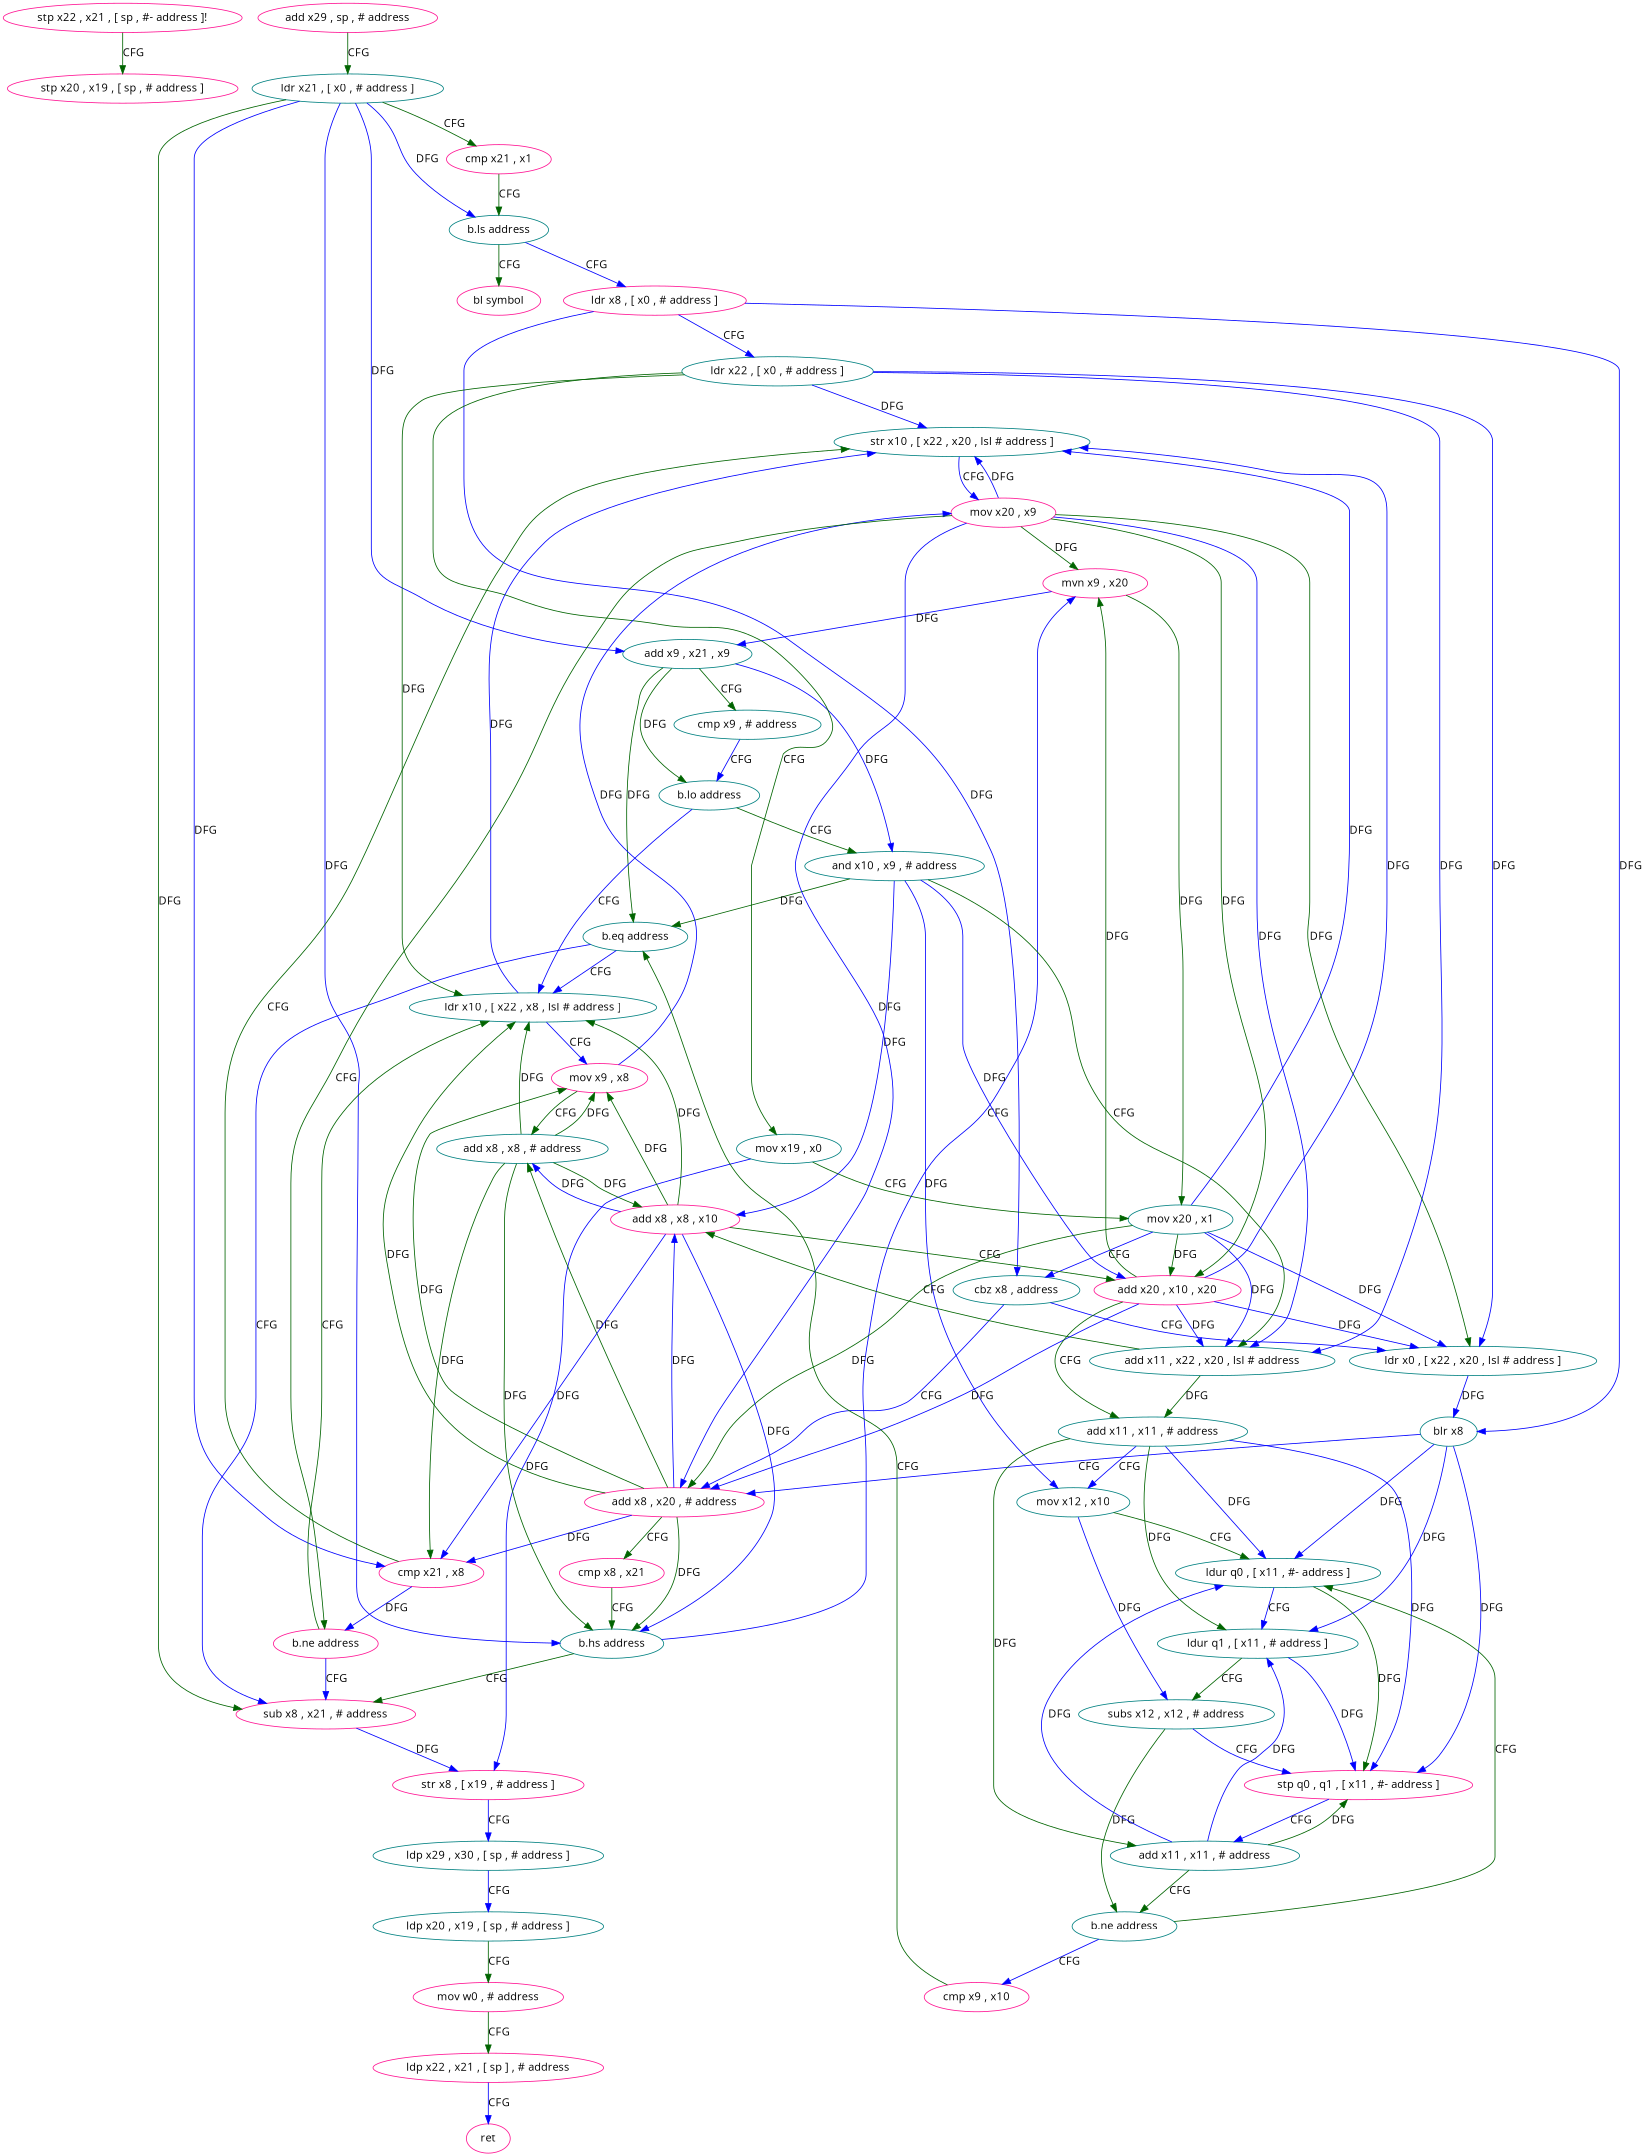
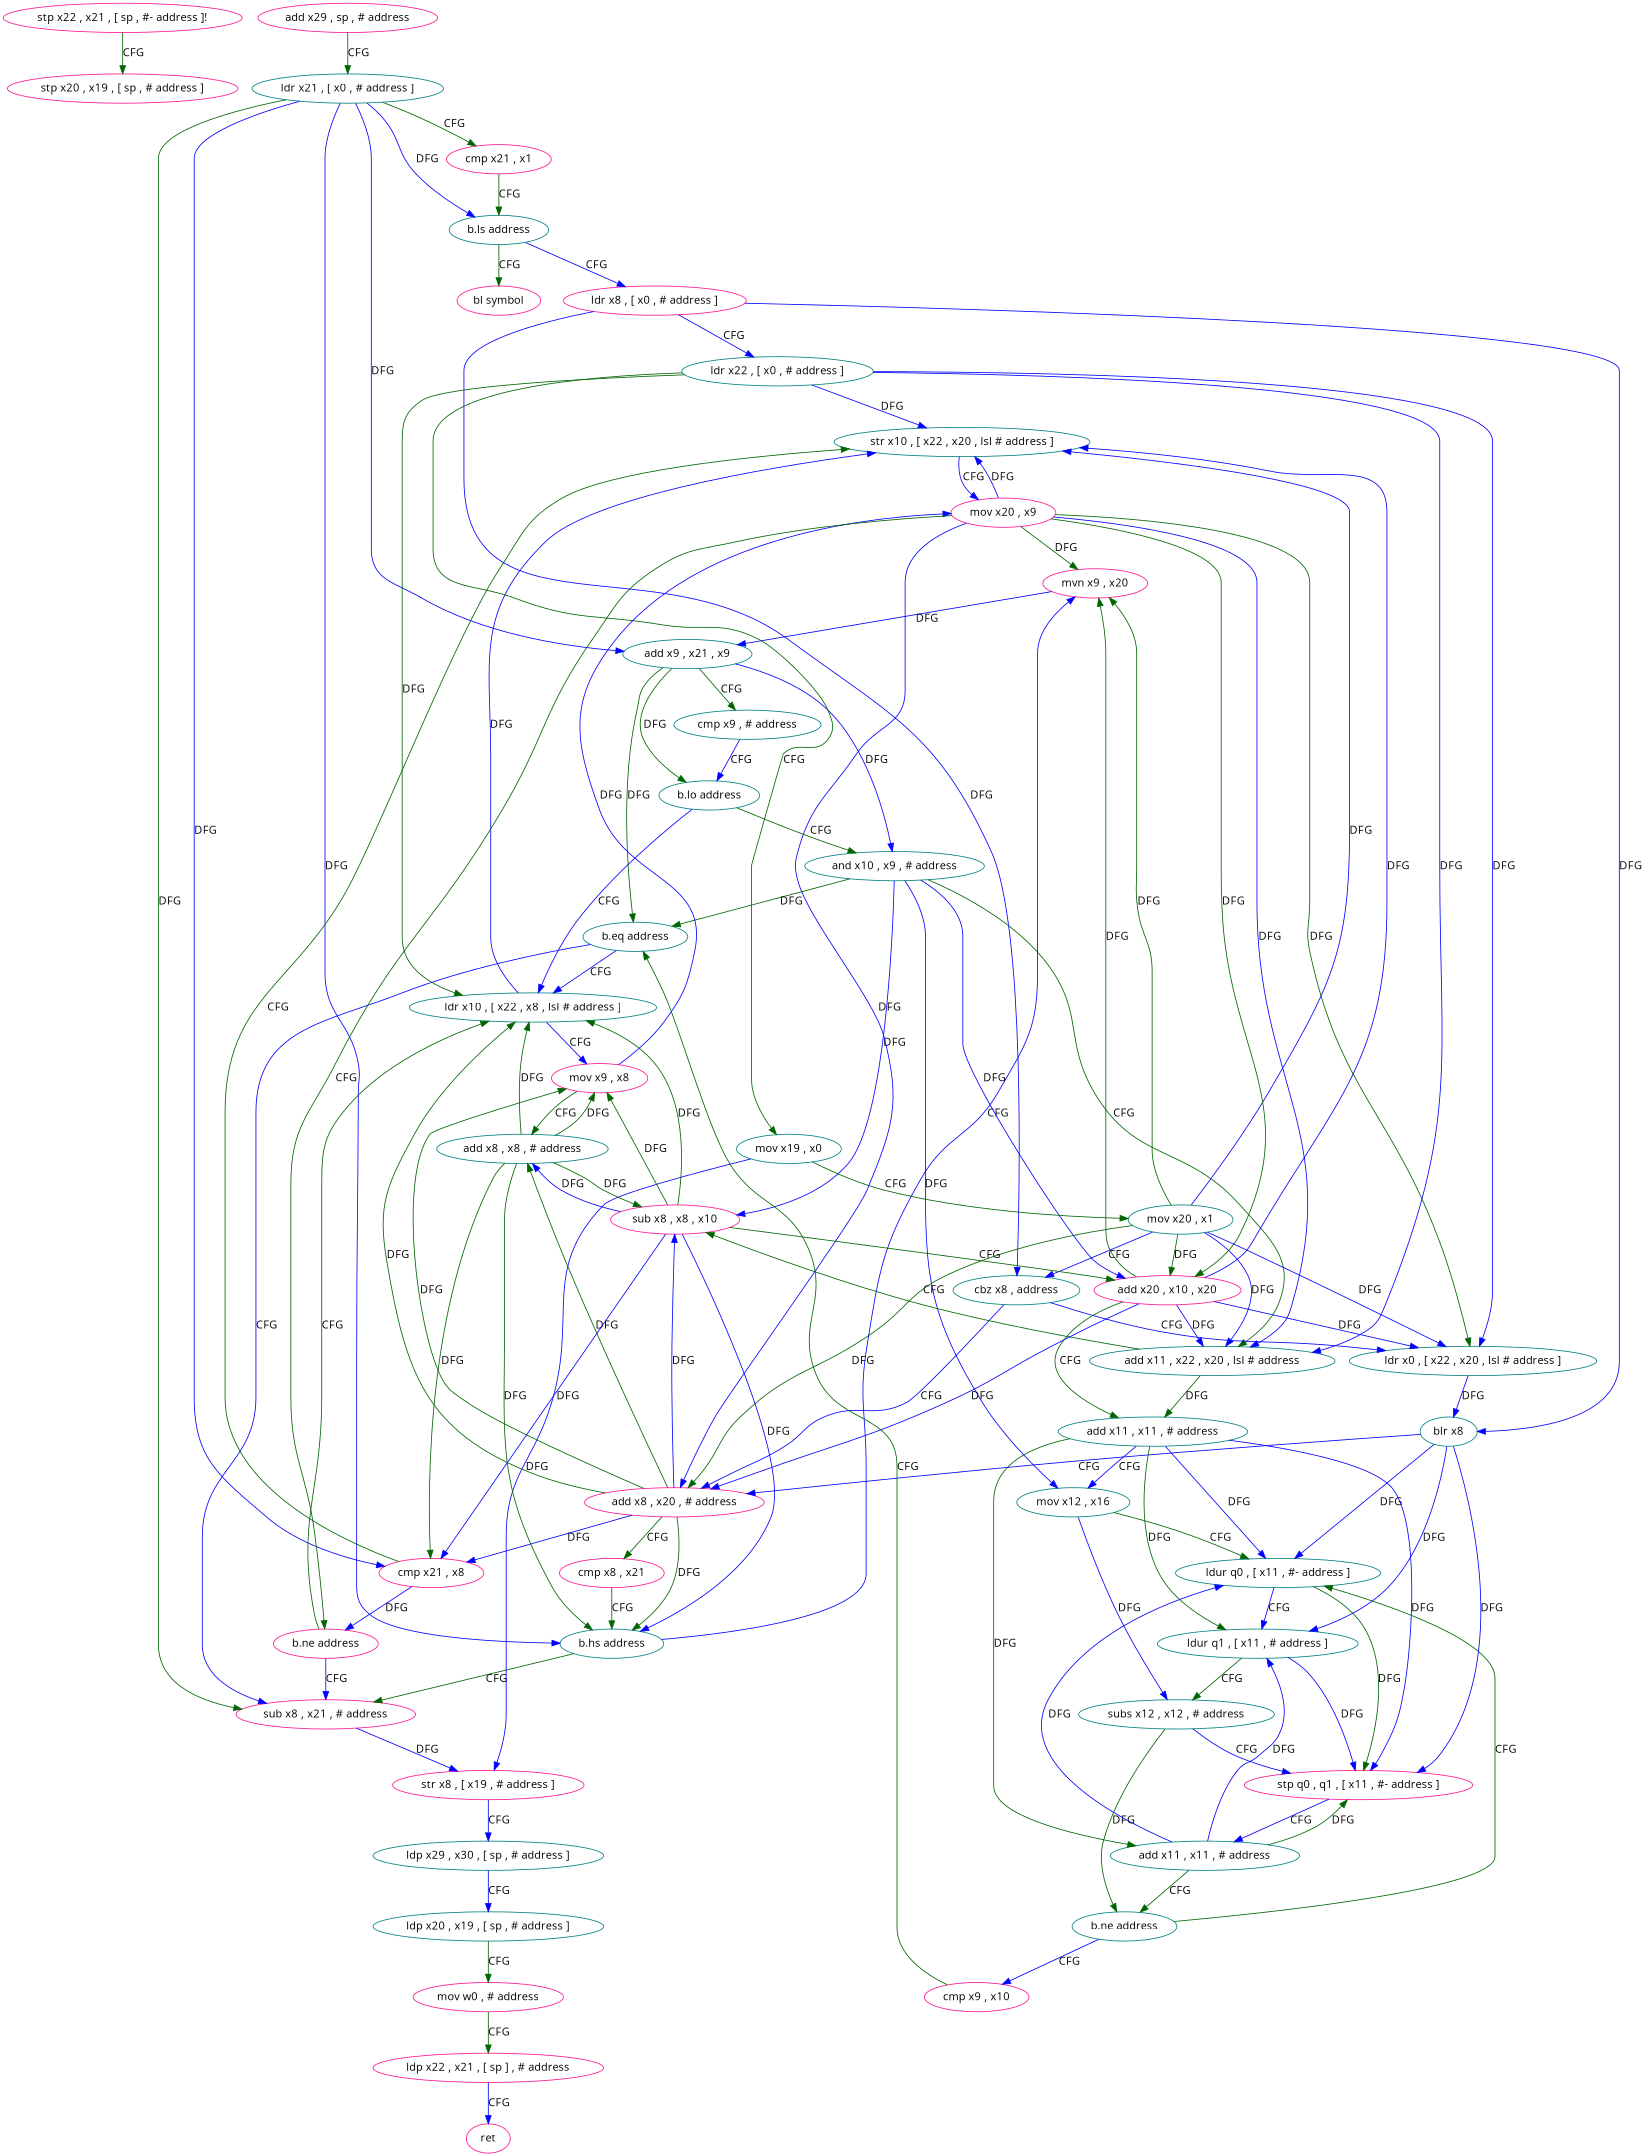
edge "mvn x9 , x20" -> "mov x20 , x1": reversed
node "add x8 , x8 , x10": label "add x8 , x8 , x10" -> "sub x8 , x8 , x10"
node "mov x12 , x10": label "mov x12 , x10" -> "mov x12 , x16"
